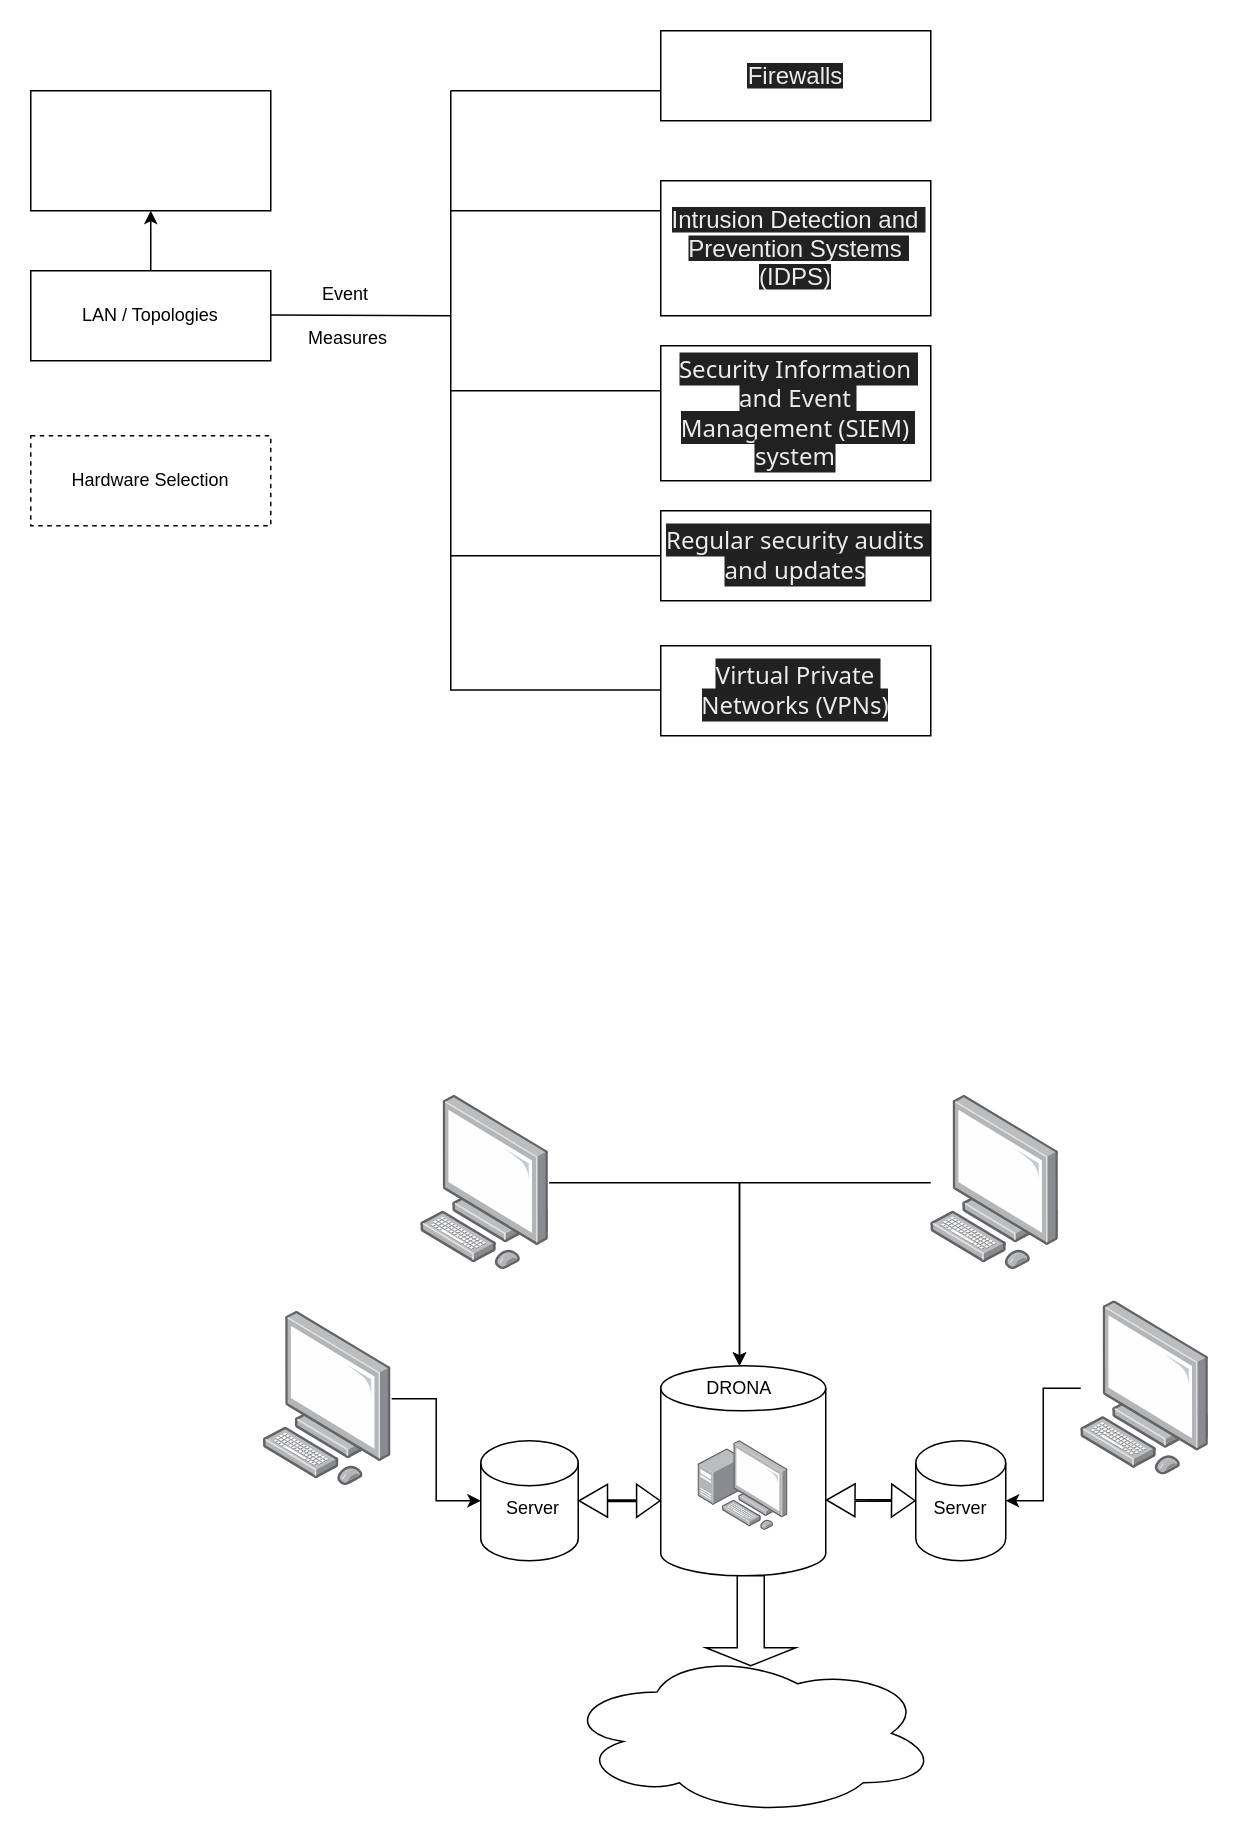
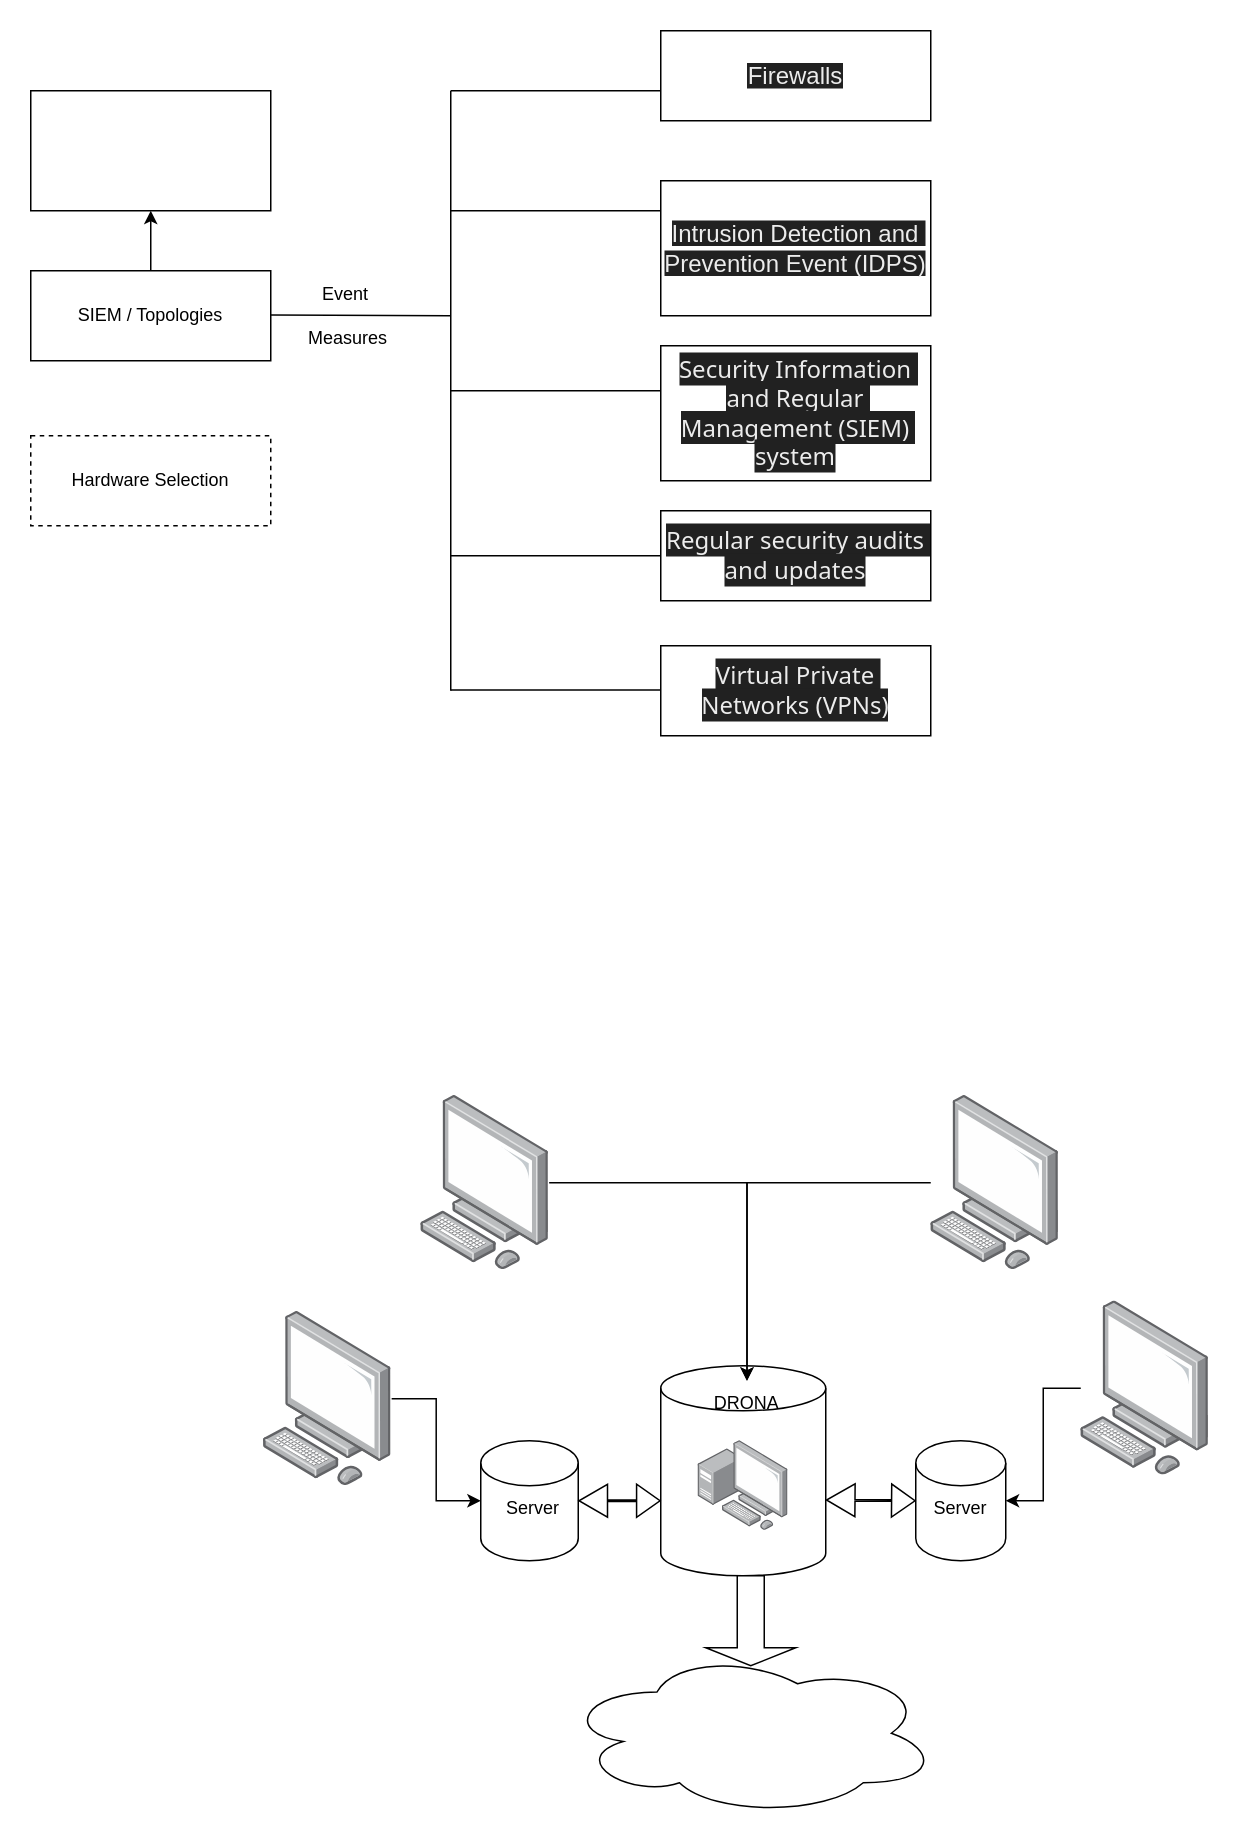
node "Intrusion Detection and Prevention Systems (IDPS)": label "Intrusion Detection and Prevention Systems (IDPS)" -> "Intrusion Detection and Prevention Event (IDPS)"
node "LAN / Topologies": label "LAN / Topologies" -> "SIEM / Topologies"
node "Security Information and Event Management (SIEM) system": label "Security Information and Event Management (SIEM) system" -> "Security Information and Regular Management (SIEM) system"
node "DRONA": moved (740, 1388) -> (747, 1403)
